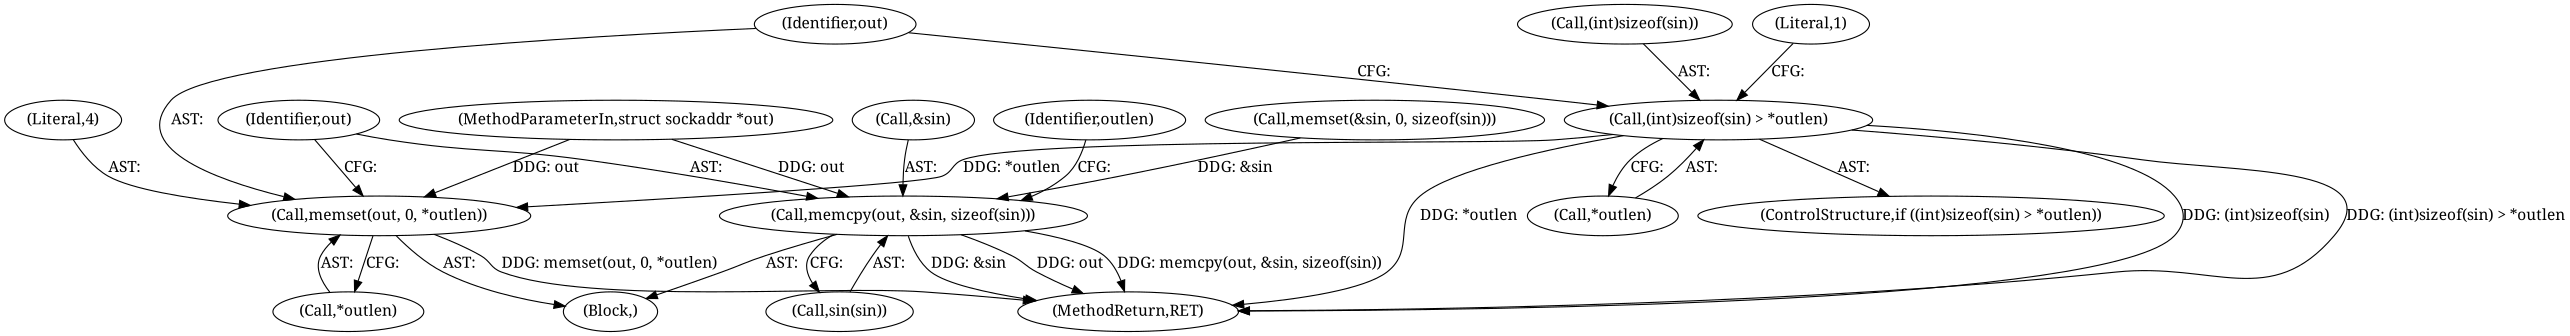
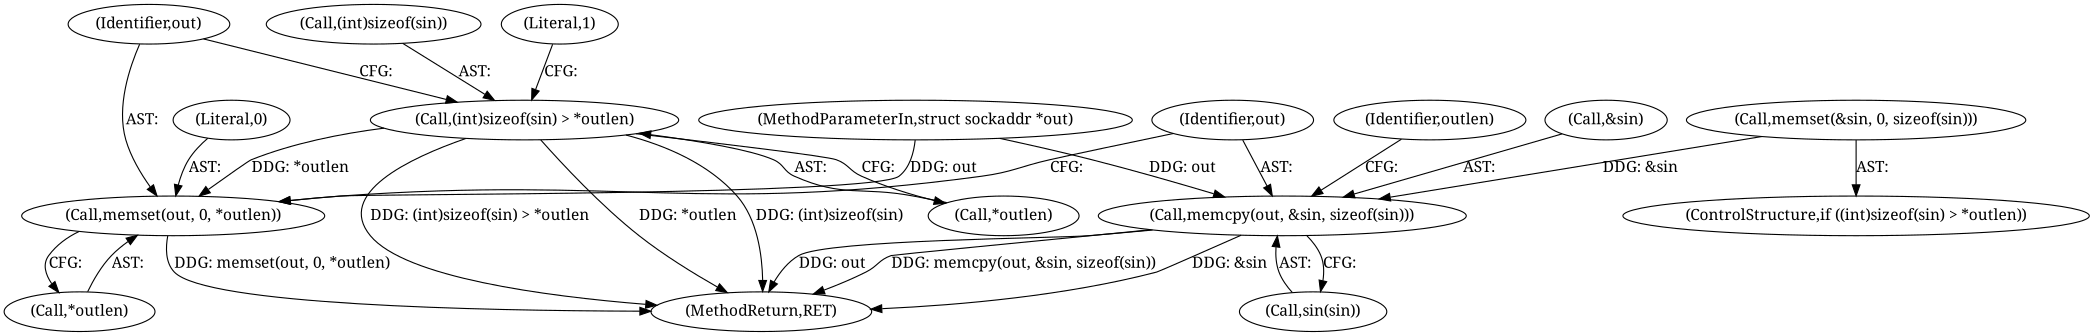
node "(Literal,4)": label "(Literal,4)" -> "(Literal,0)"
edge "(Call,(int)sizeof(sin) > *outlen)" -> "(ControlStructure,if ((int)sizeof(sin) > *outlen))": now "(Call,memset(&sin, 0, sizeof(sin)))" -> "(ControlStructure,if ((int)sizeof(sin) > *outlen))"
node "(Block,)": removed
